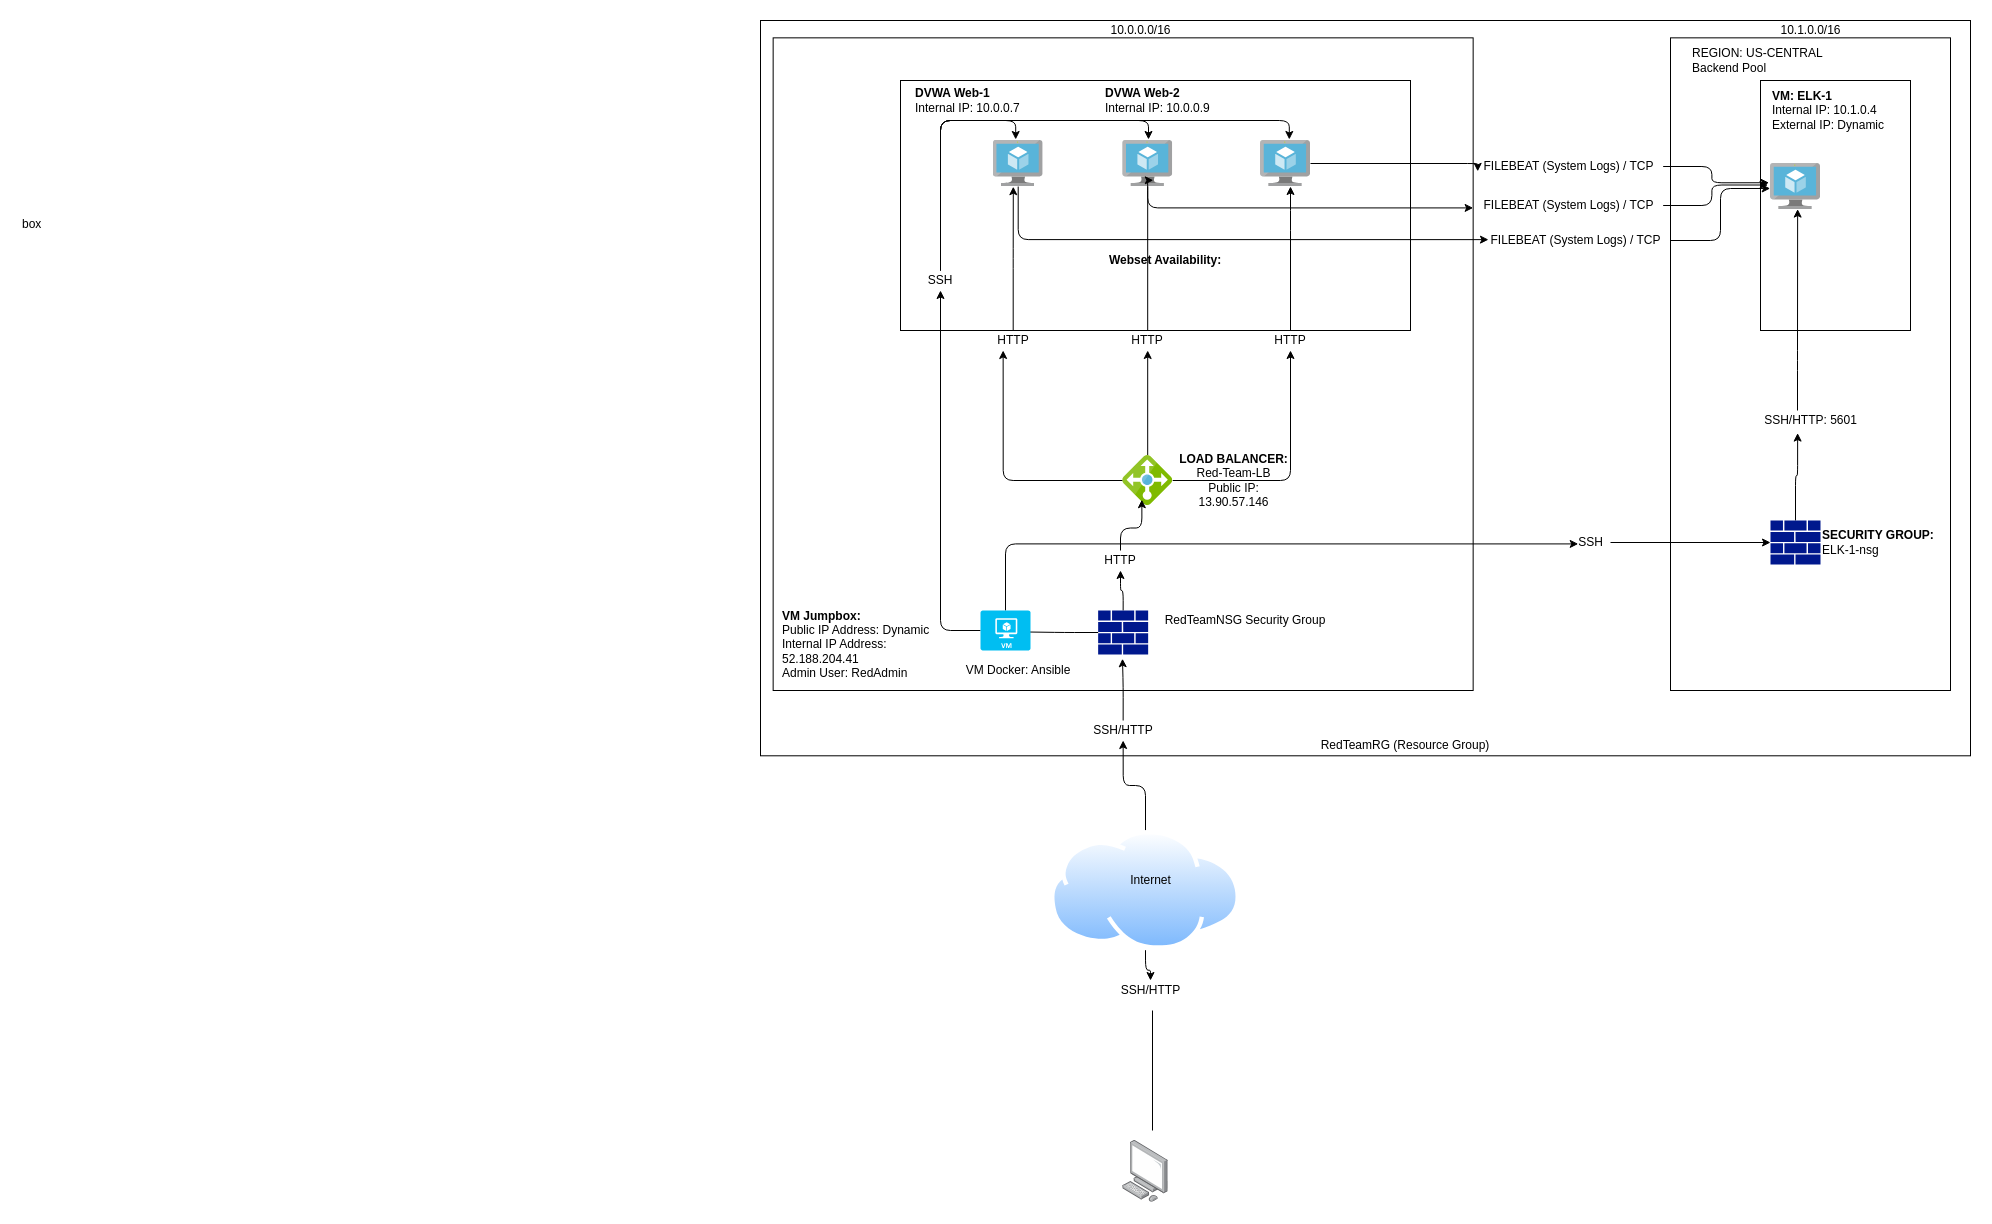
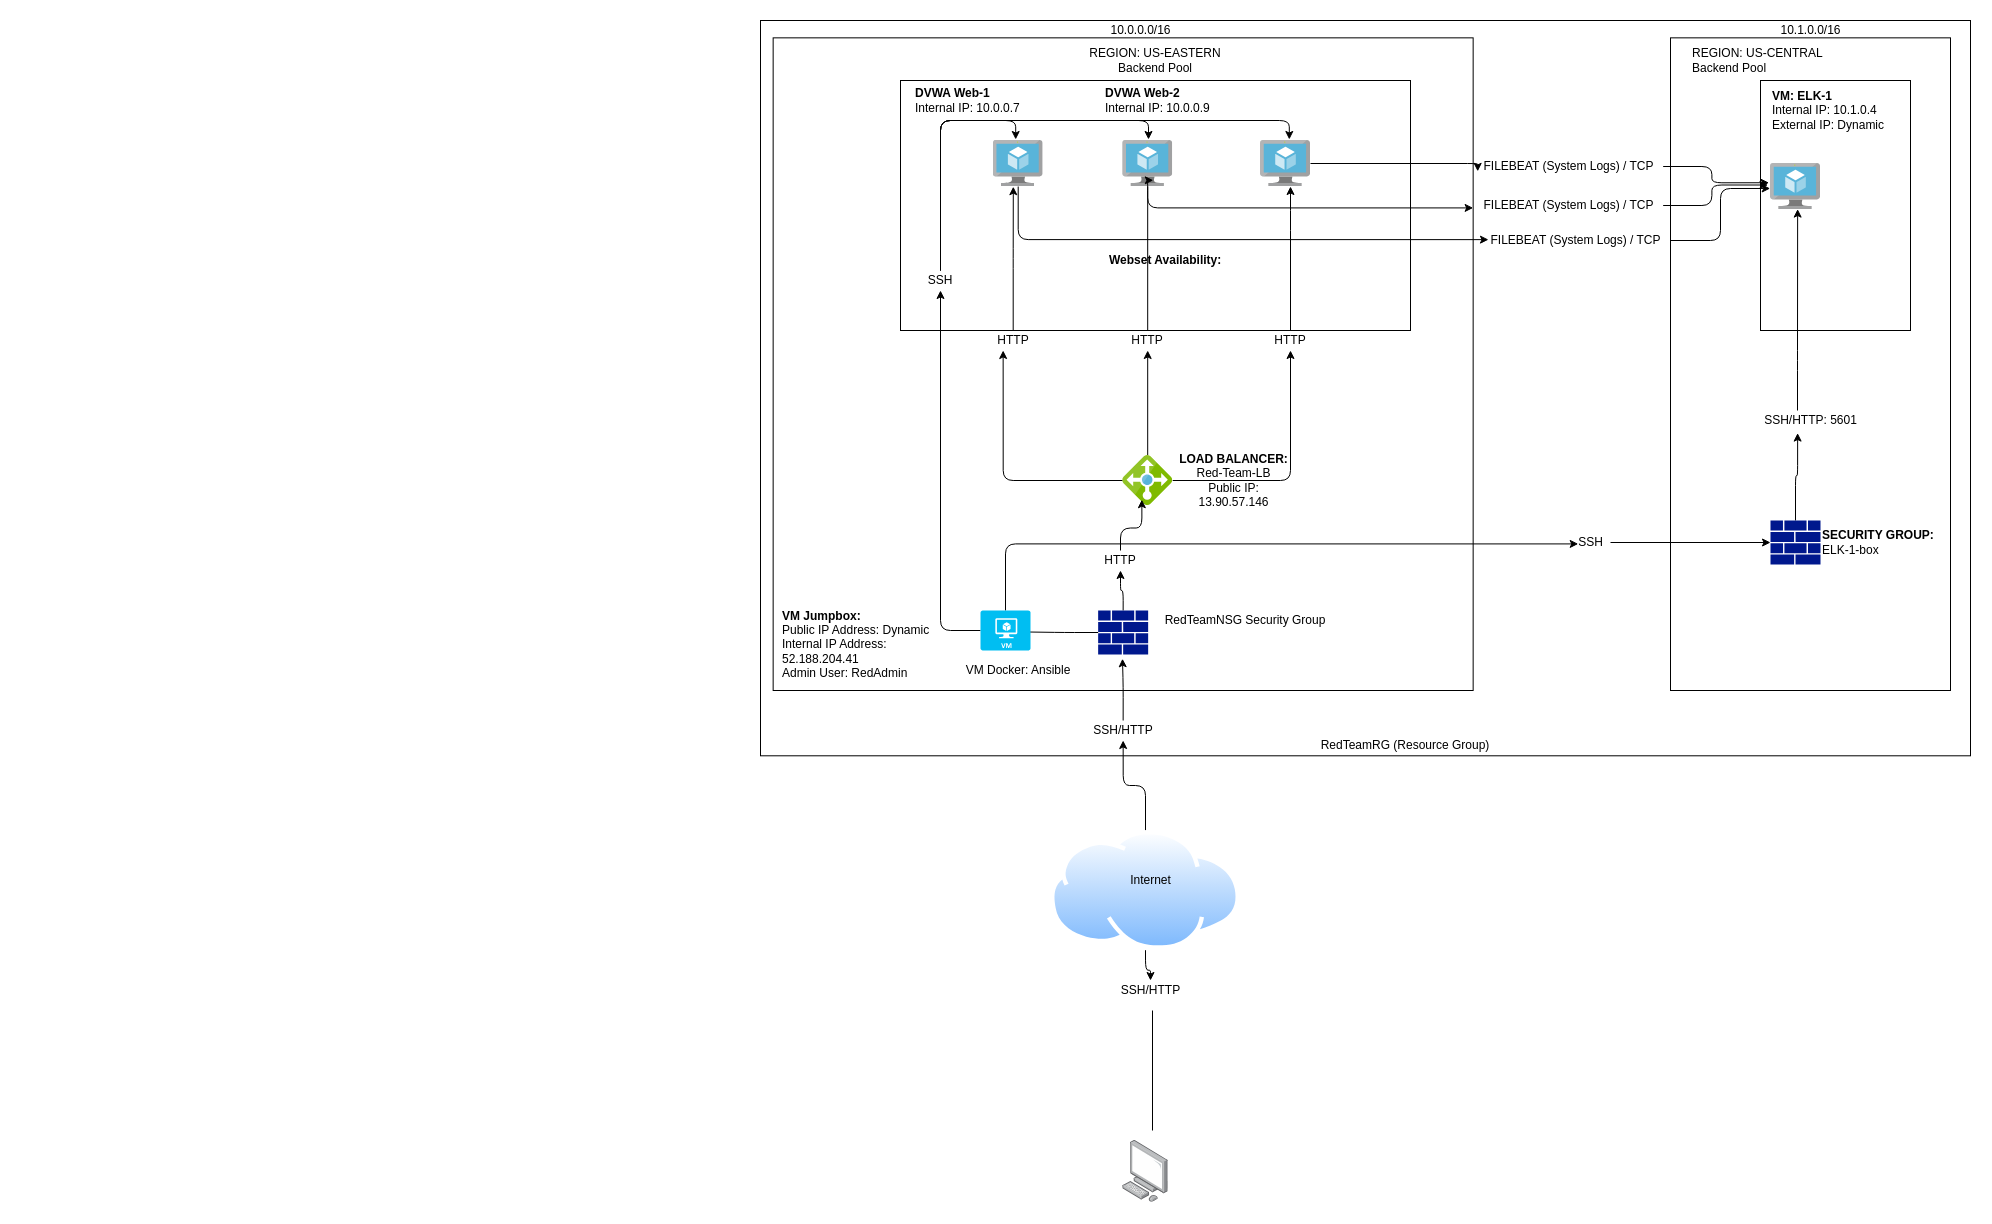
node "REGION: US-EASTERN Backend Pool": added
node "box": removed
node "SECURITY GROUP: ELK-1-nsg": label "SECURITY GROUP: ELK-1-nsg" -> "SECURITY GROUP: ELK-1-box"
